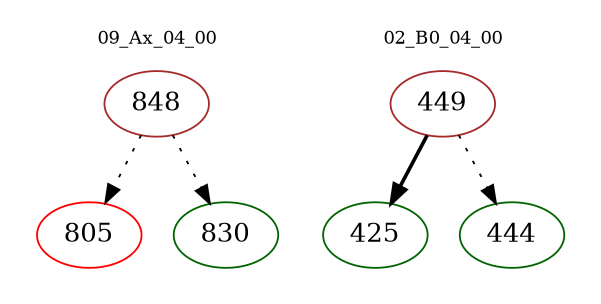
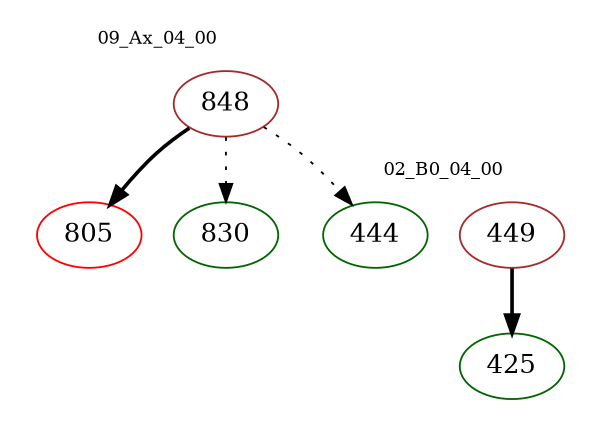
edge "848" -> "805": style dotted -> bold
edge "449" -> "444": now "848" -> "444"
